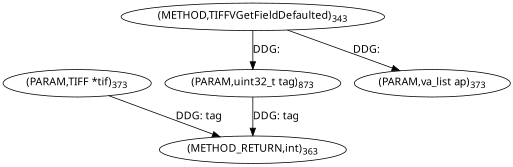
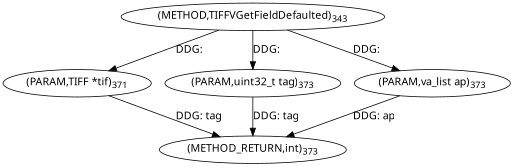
edge "(METHOD,TIFFVGetFieldDefaulted)" -> "(PARAM,TIFF *tif)": added, label "DDG:"
node "(PARAM,TIFF *tif)": text "373" -> "371"
node "(PARAM,uint32_t tag)": text "873" -> "373"
edge "(PARAM,va_list ap)" -> "(METHOD_RETURN,int)": added, label "DDG: ap"
node "(METHOD_RETURN,int)": text "363" -> "373"
